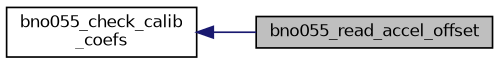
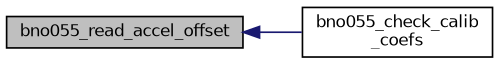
edge "bno055_read_accel_offset" -> "bno055_check_calib _coefs": reversed
